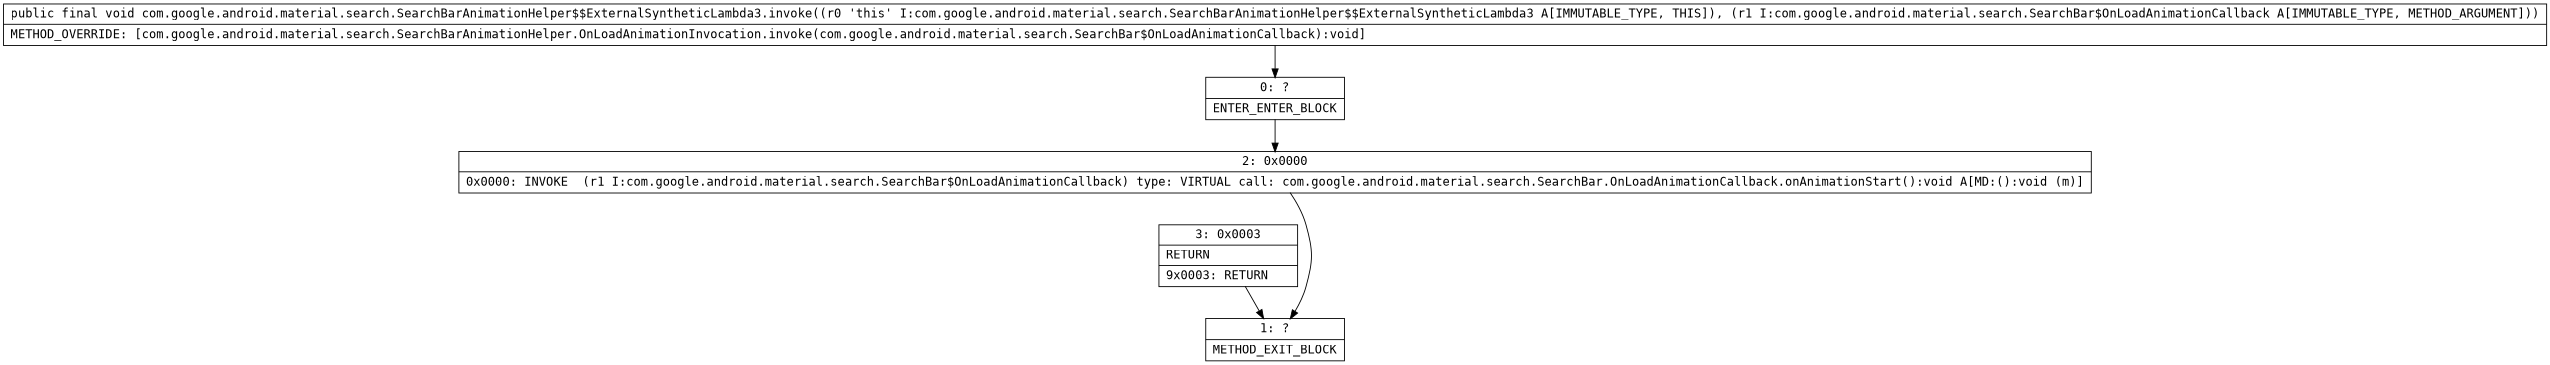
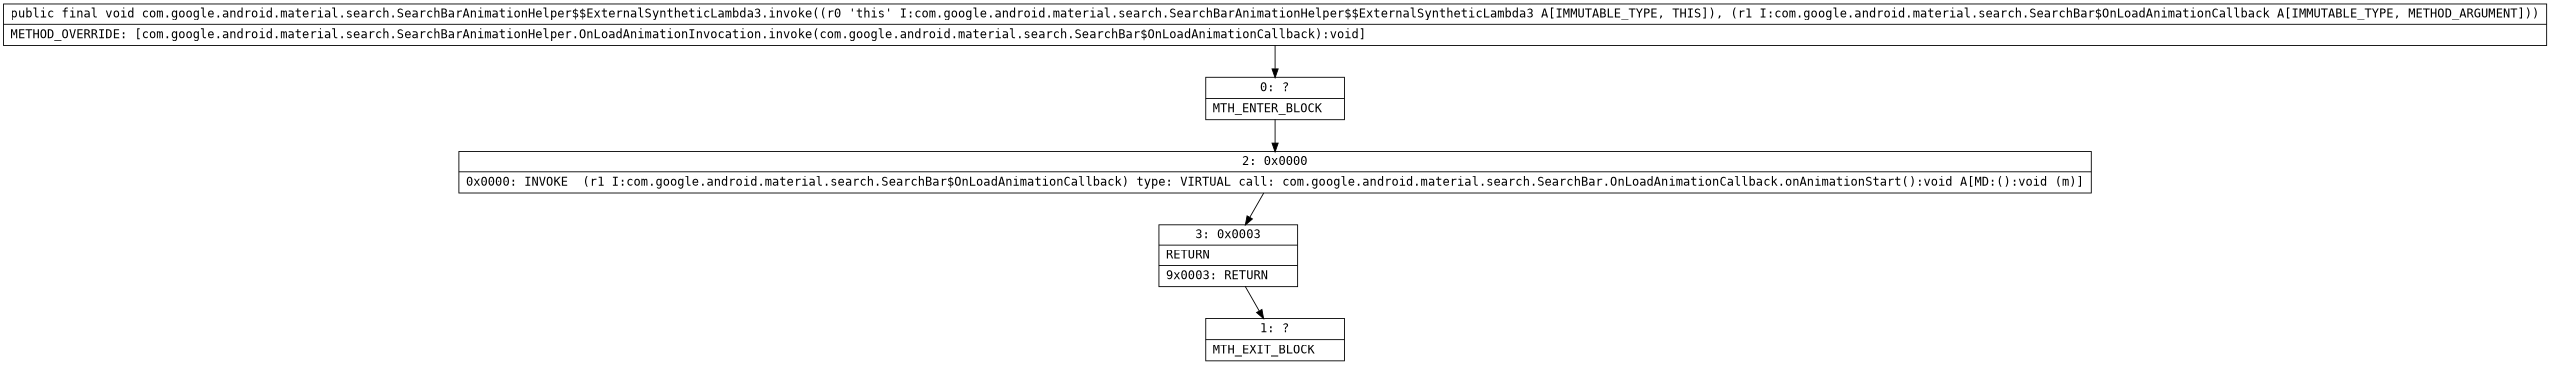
node "0: ?": text "ENTER_ENTER_BLOCK" -> "MTH_ENTER_BLOCK"
edge "2: 0x0000" -> "1: ?": now "2: 0x0000" -> "3: 0x0003"
node "1: ?": text "METHOD_EXIT_BLOCK" -> "MTH_EXIT_BLOCK"
